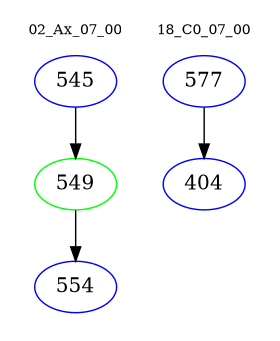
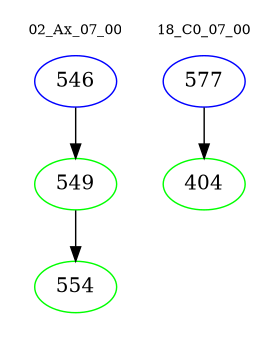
node "545": label "545" -> "546"
node "404": color blue -> green
node "554": color blue -> green
